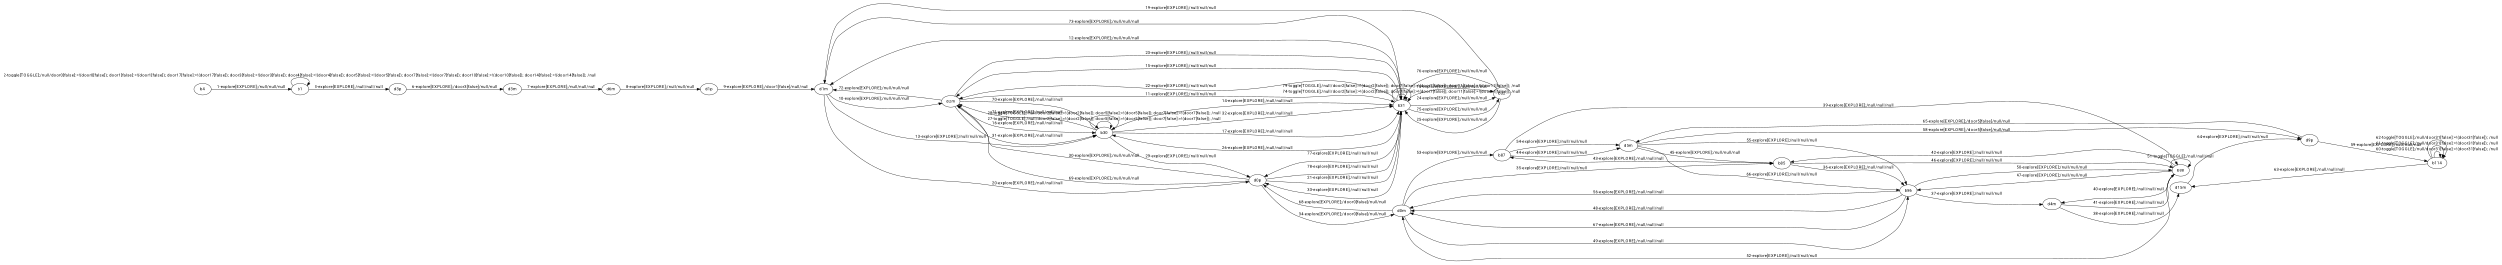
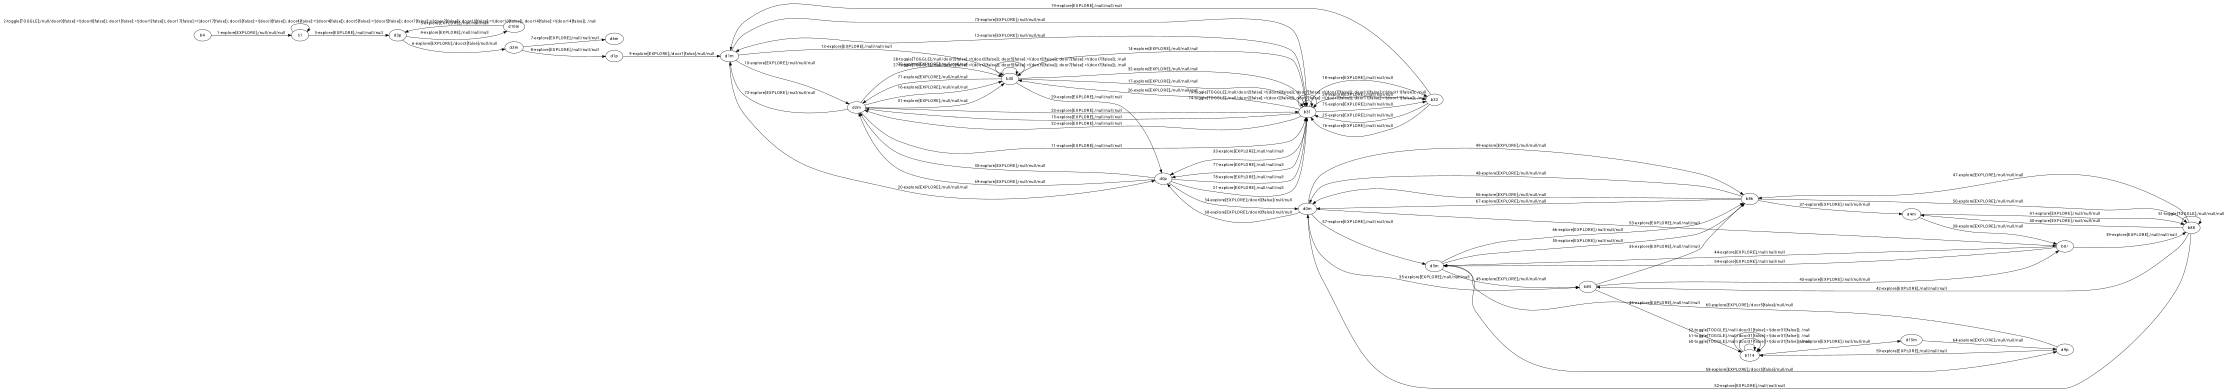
node "d10m": added
edge "d6m" -> "d1p": now "d3m" -> "d1p"
edge "b85" -> "b88": now "b85" -> "b114"
edge "d4m" -> "d15m": now "d4m" -> "b87"
edge "d0m" -> "d5m": added, label "57-explore[EXPLORE];/null/null/null"
